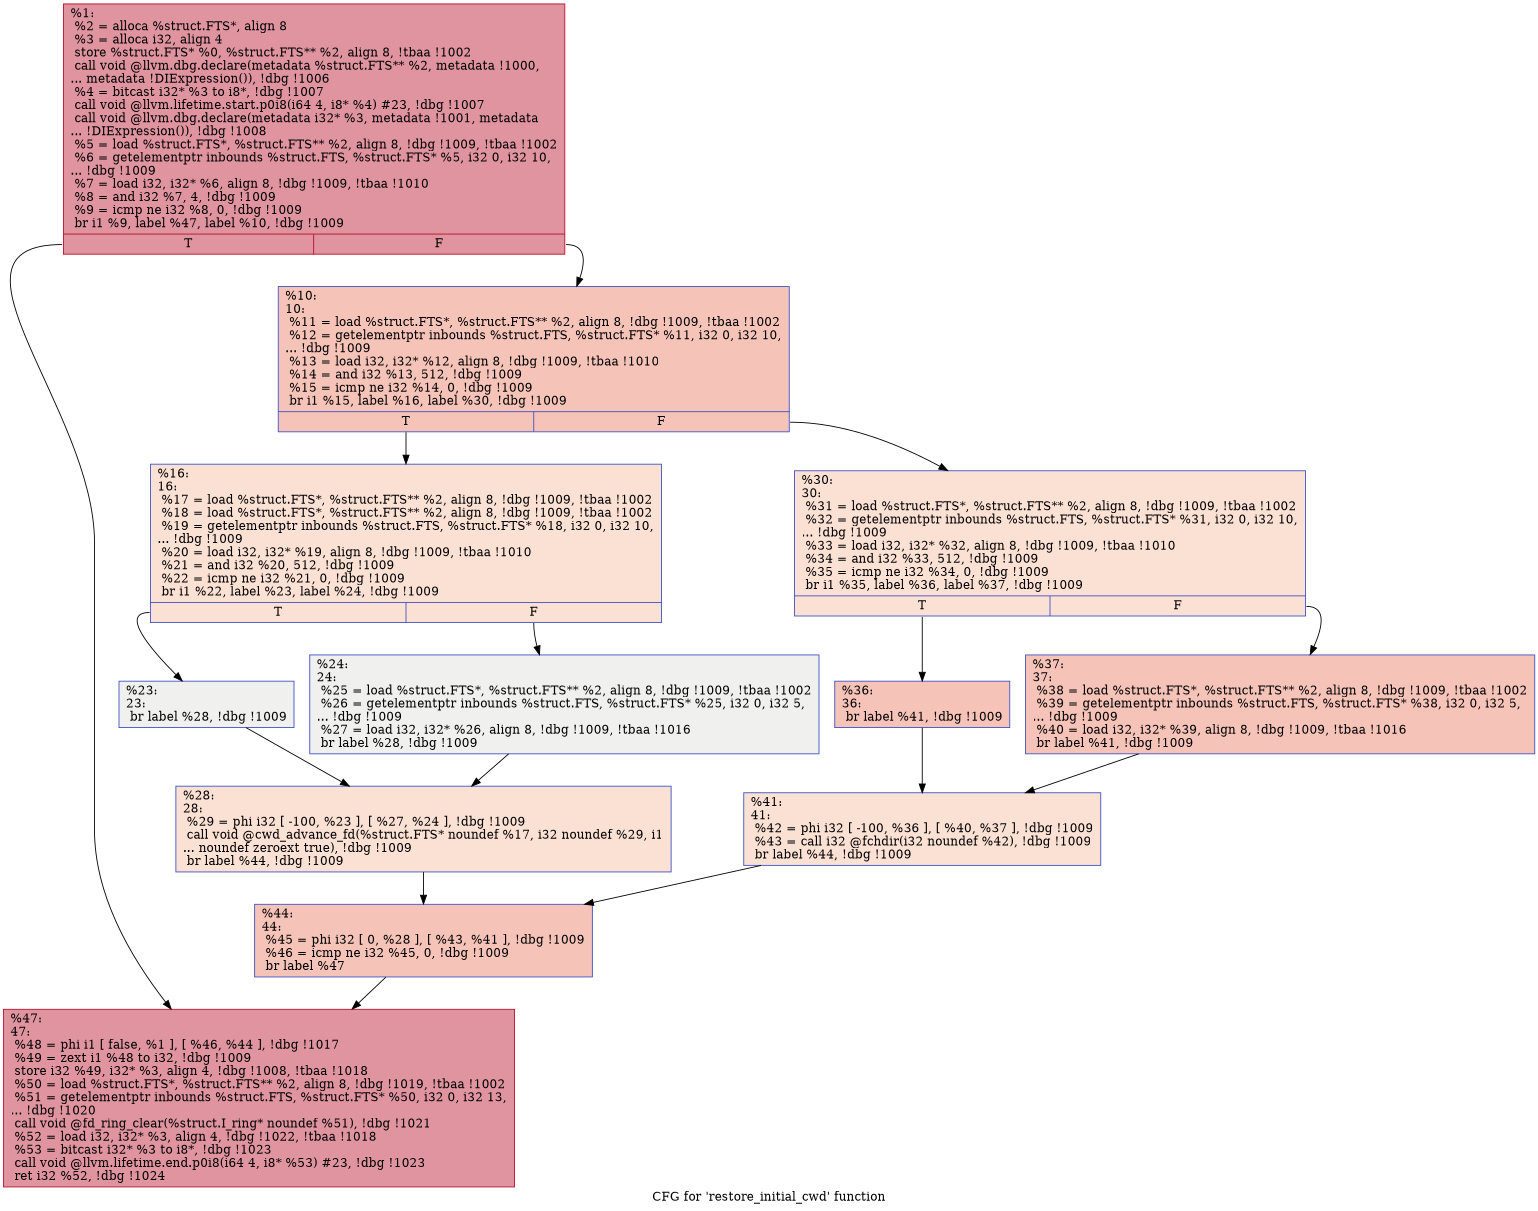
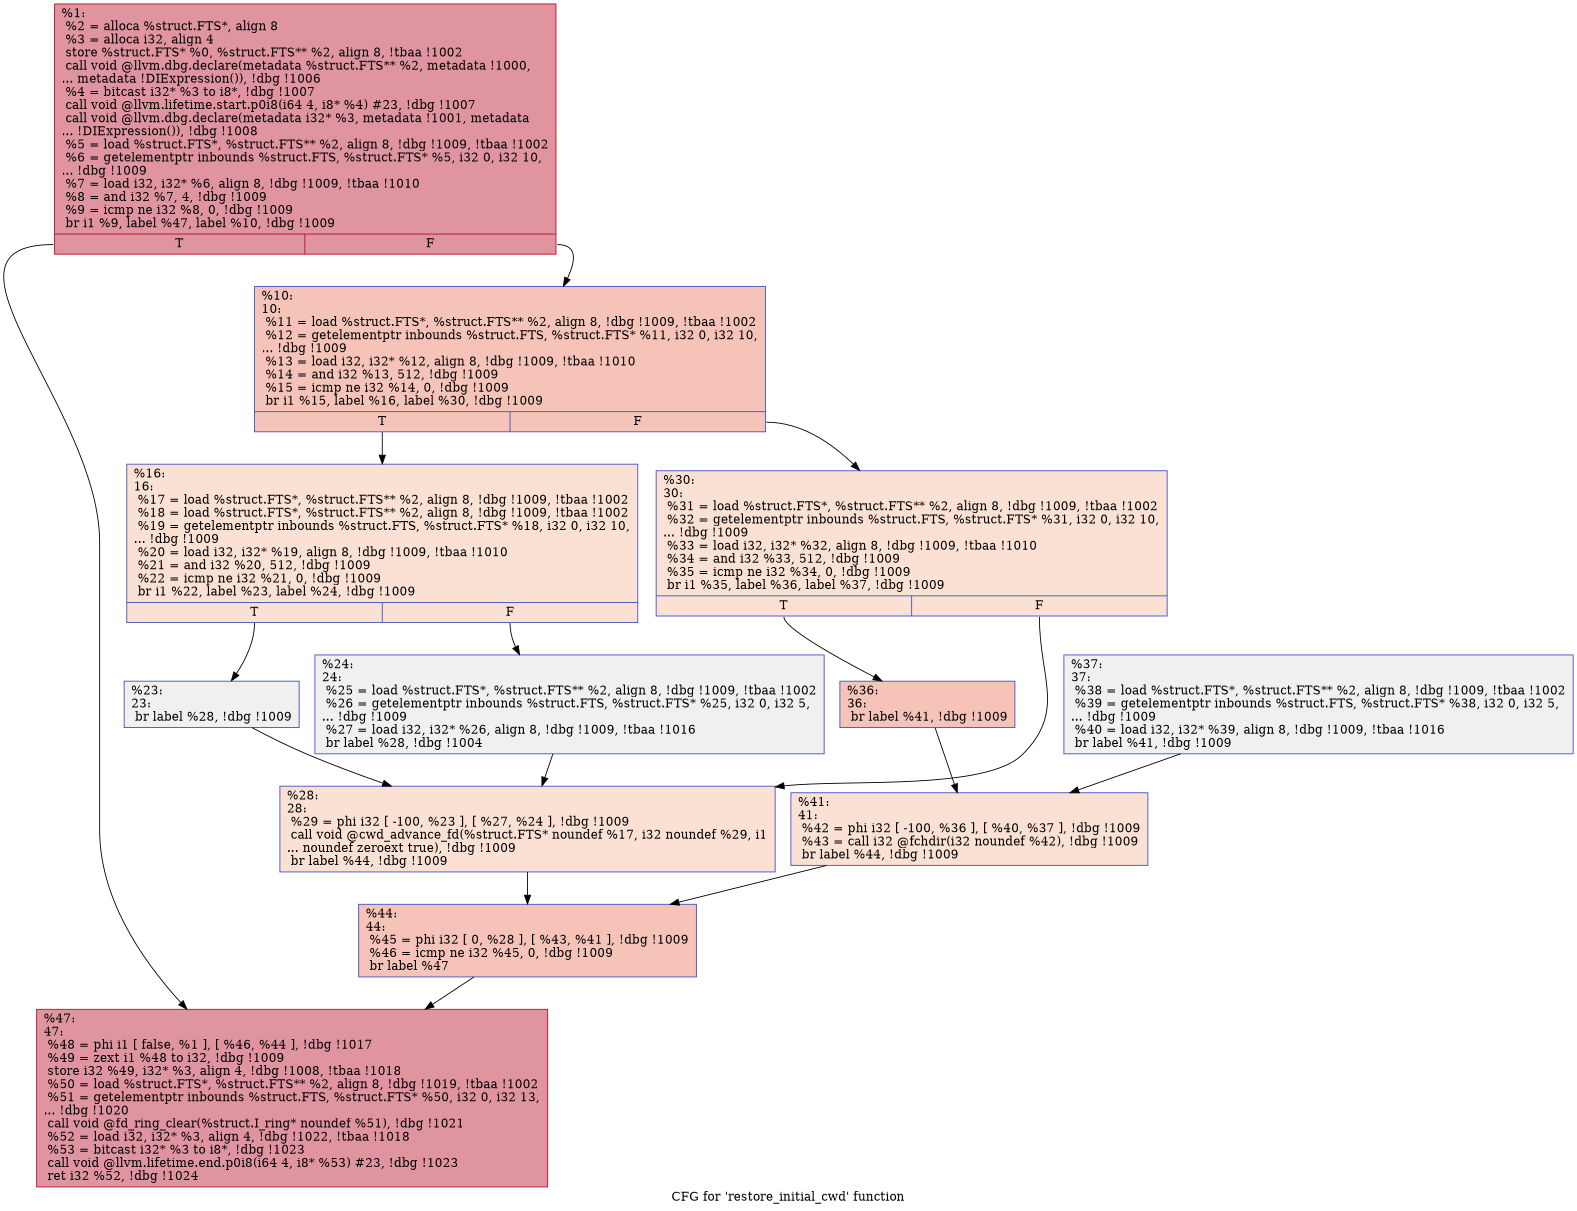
edge "%30:" -> "%37:": now "%30:" -> "%28:"
node "%37:": fillcolor #e8765c70 -> #dedcdb70
node "%24:": text "br label %28, !dbg !1009" -> "br label %28, !dbg !1004"
